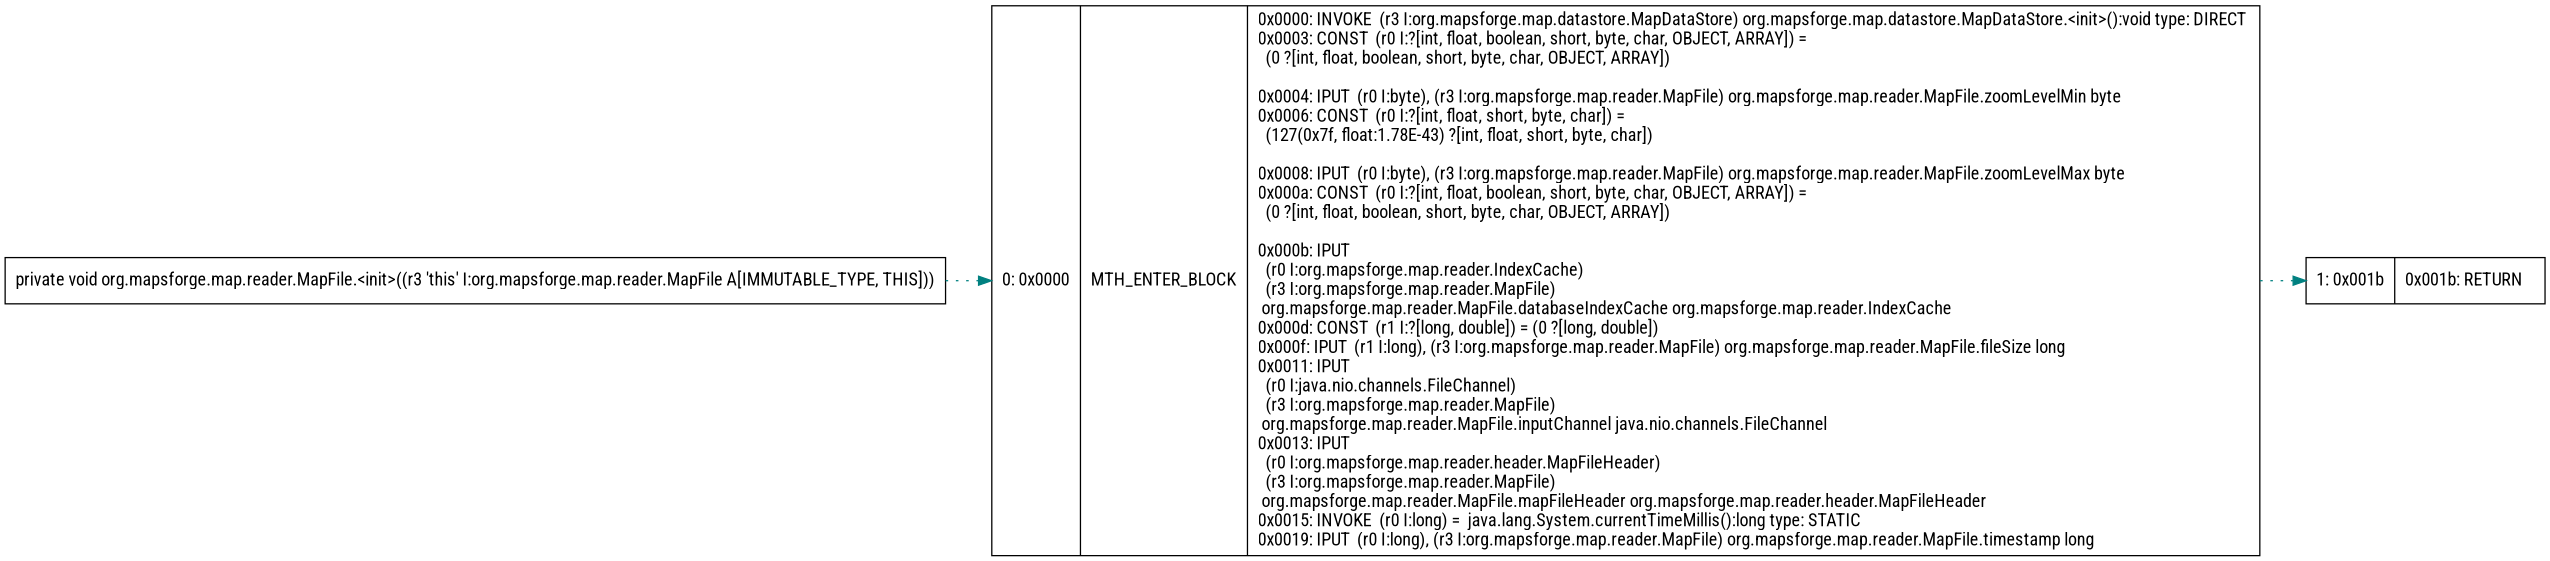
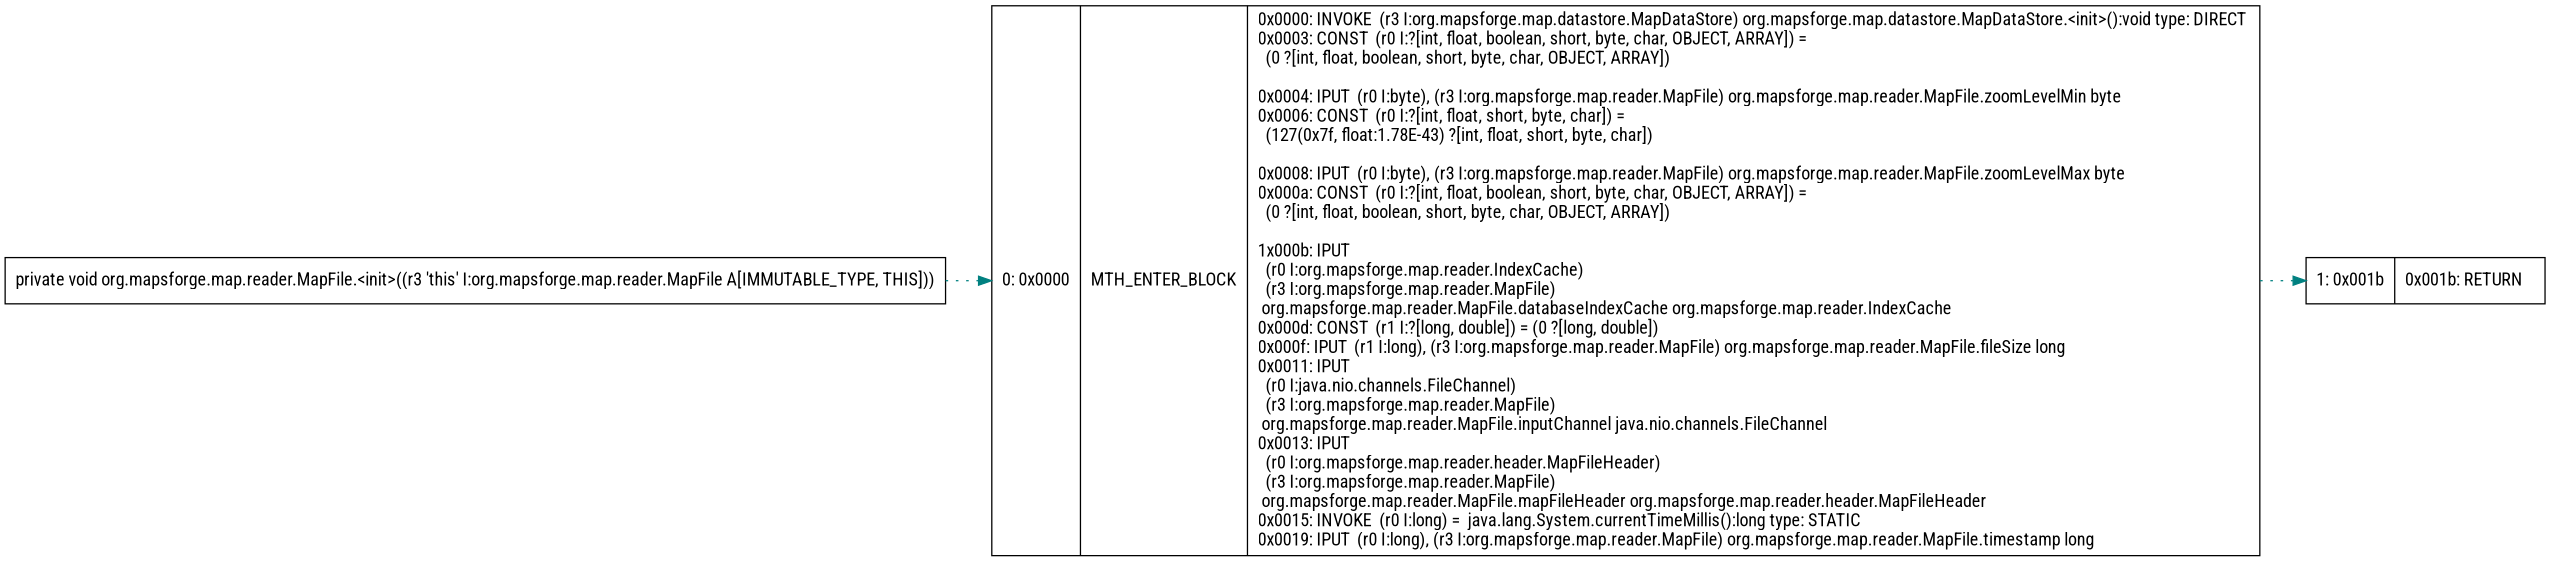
node "0: 0x0000": text "0x000b: IPUT" -> "1x000b: IPUT"
